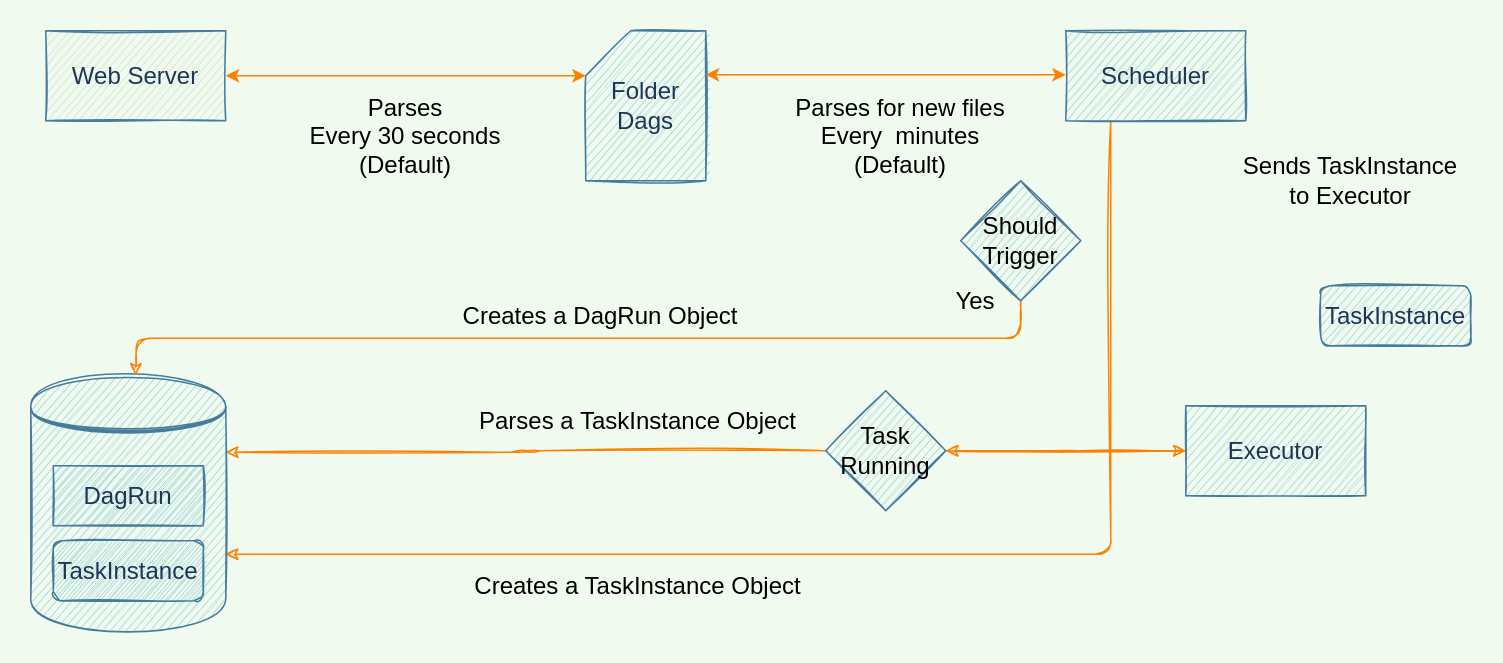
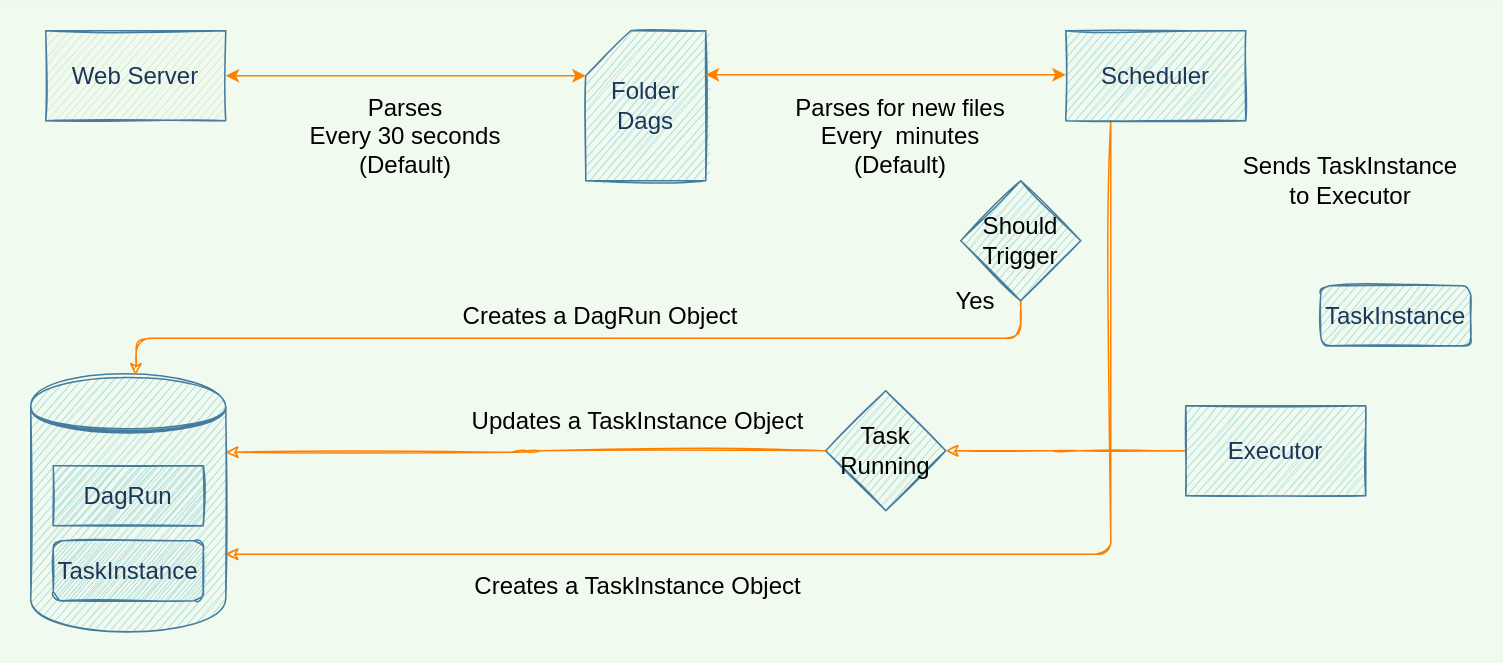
node "Parses a TaskInstance Object": label "Parses a TaskInstance Object" -> "Updates a TaskInstance Object"
edge "Task Running" -> "Executor": removed
